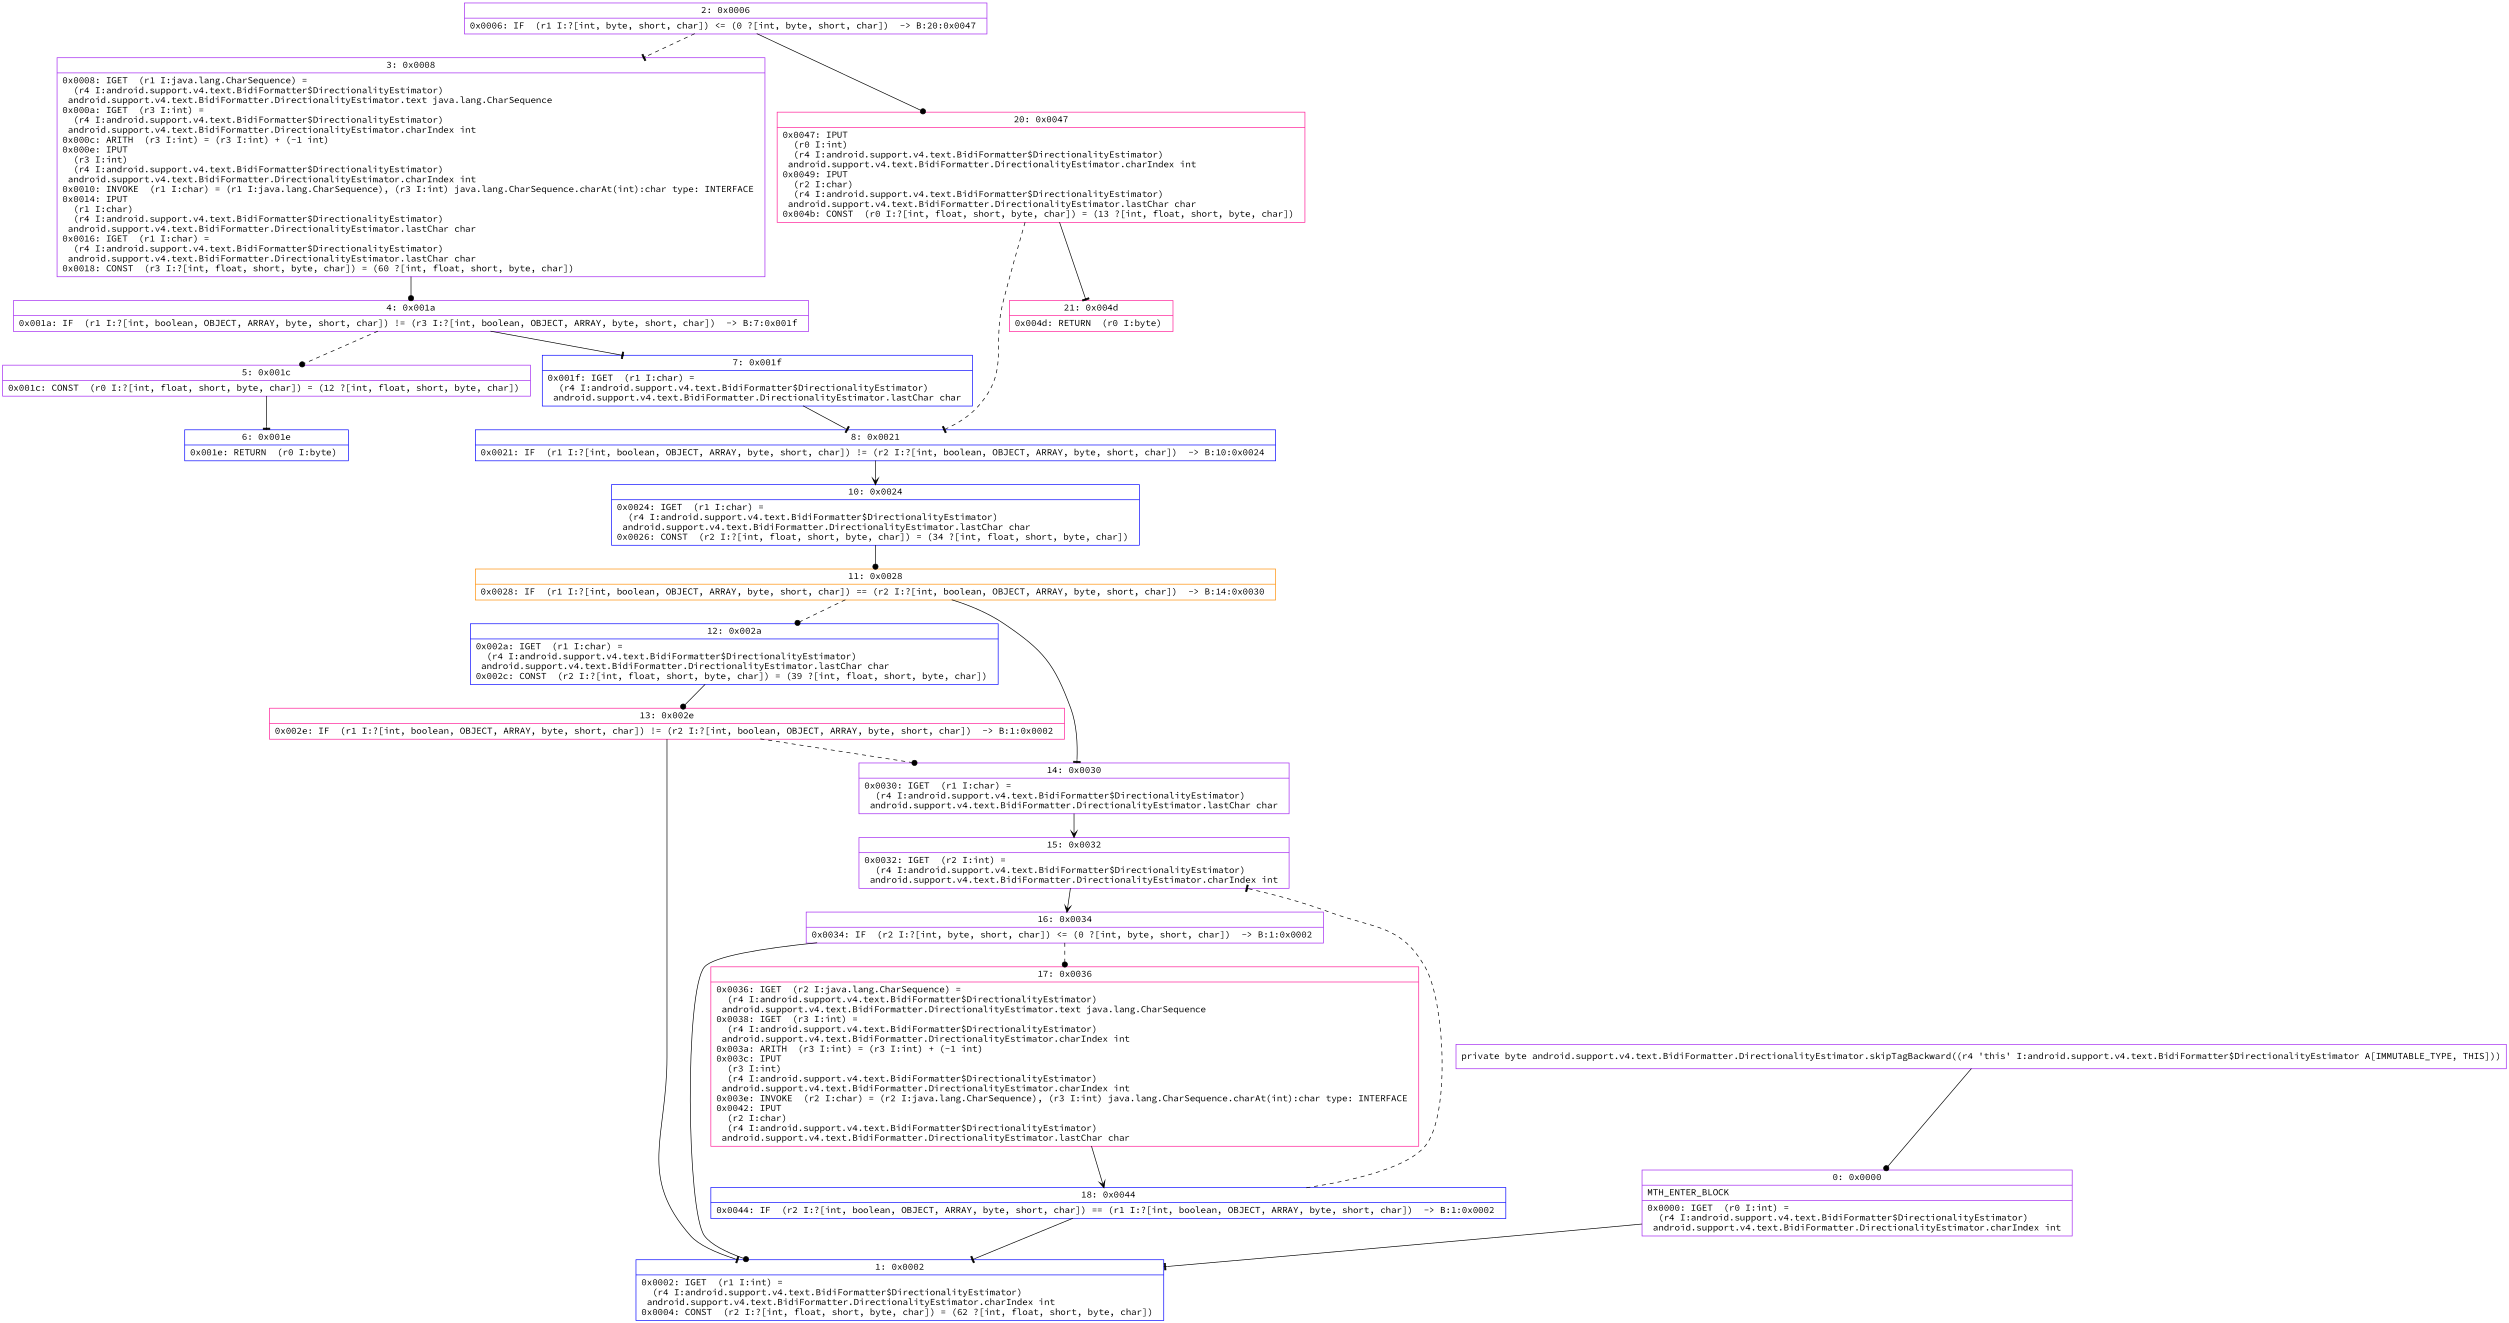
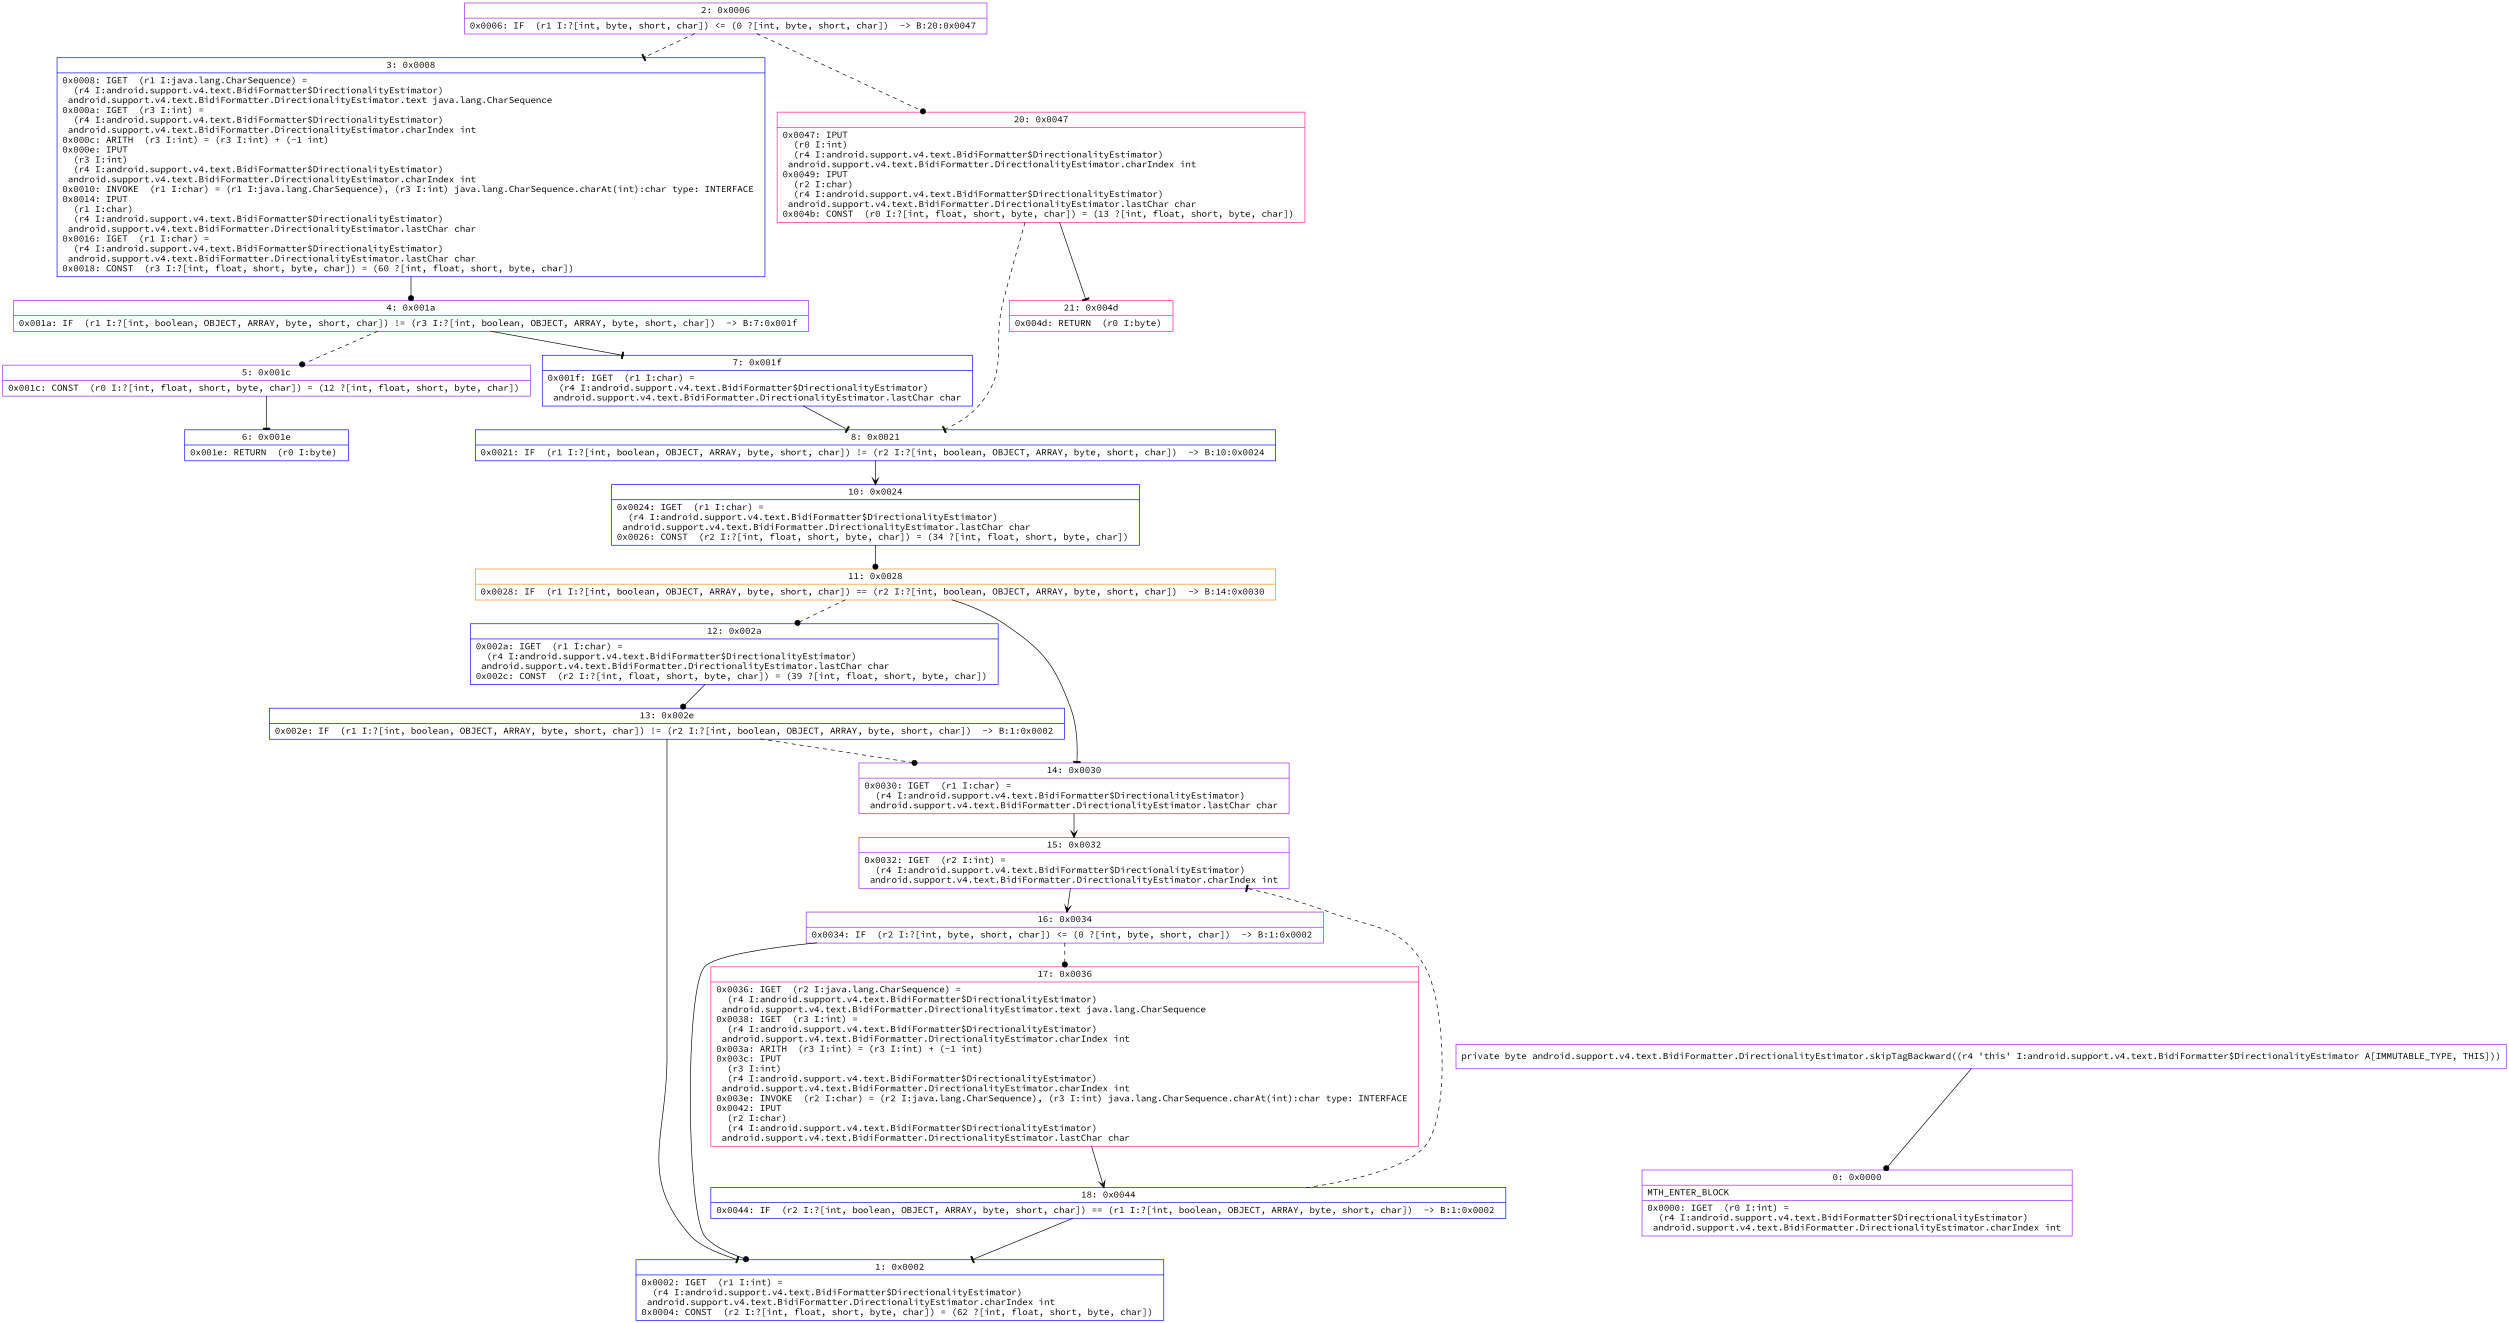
edge "2: 0x0006" -> "20: 0x0047": style solid -> dashed
node "3: 0x0008": color purple -> blue
node "13: 0x002e": color deeppink -> blue
edge "0: 0x0000" -> "1: 0x0002": removed
